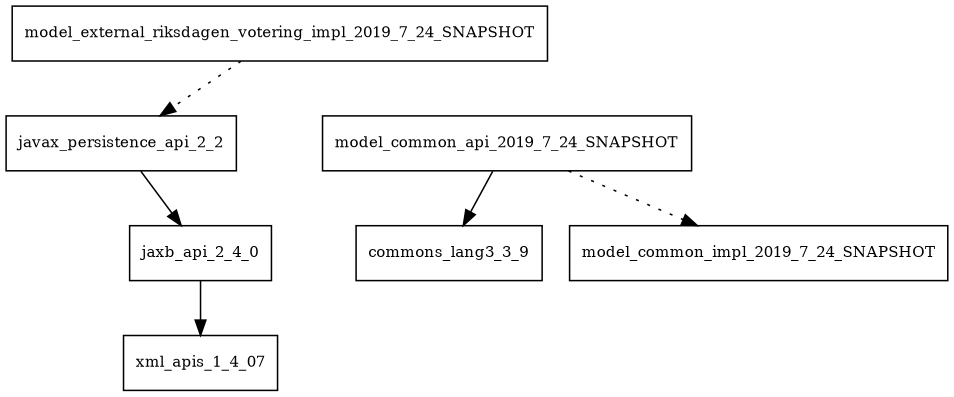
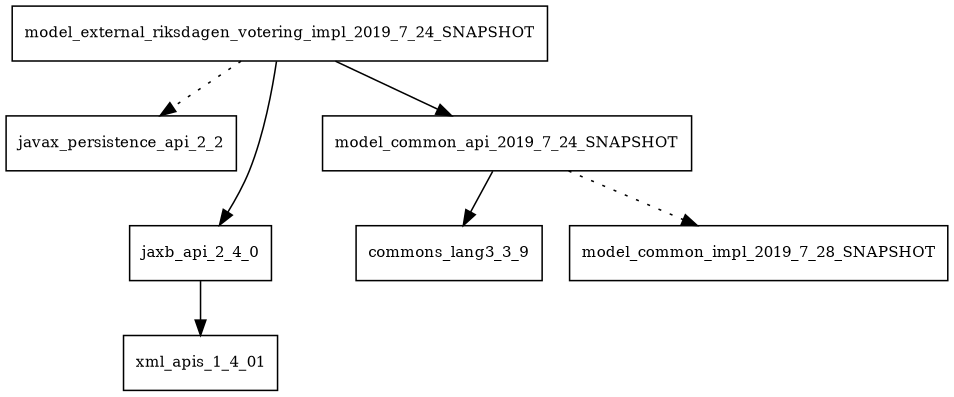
edge "model_external_riksdagen_votering_impl_2019_7_24_SNAPSHOT" -> "model_common_api_2019_7_24_SNAPSHOT": added
edge "javax_persistence_api_2_2" -> "jaxb_api_2_4_0": now "model_external_riksdagen_votering_impl_2019_7_24_SNAPSHOT" -> "jaxb_api_2_4_0"
node "model_common_impl_2019_7_24_SNAPSHOT": label "model_common_impl_2019_7_24_SNAPSHOT" -> "model_common_impl_2019_7_28_SNAPSHOT"
node "xml_apis_1_4_07": label "xml_apis_1_4_07" -> "xml_apis_1_4_01"
